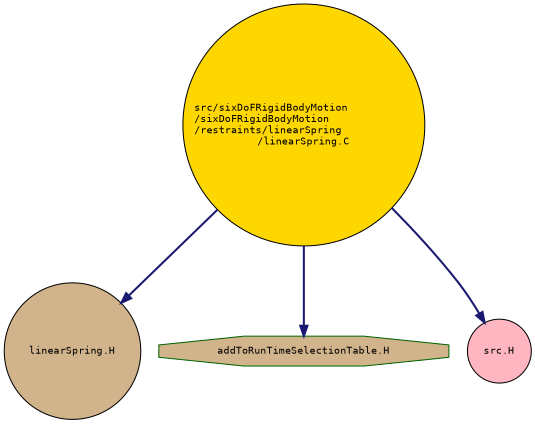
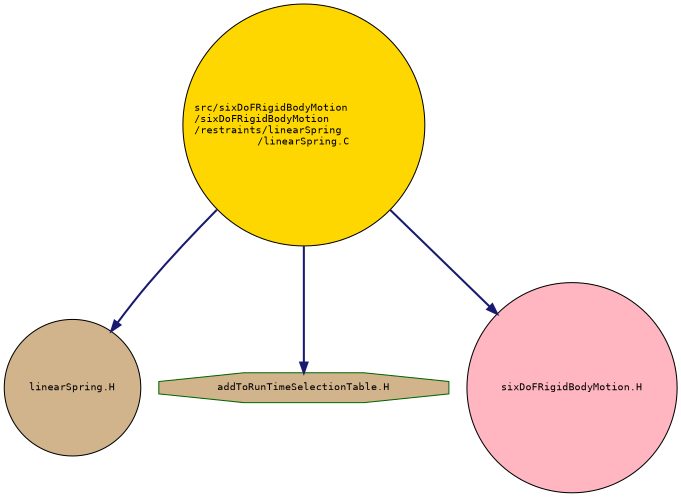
node "src.H": label "src.H" -> "sixDoFRigidBodyMotion.H"
